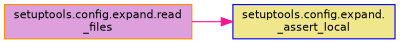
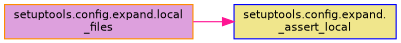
node "setuptools.config.expand.read _files": label "setuptools.config.expand.read _files" -> "setuptools.config.expand.local _files"
